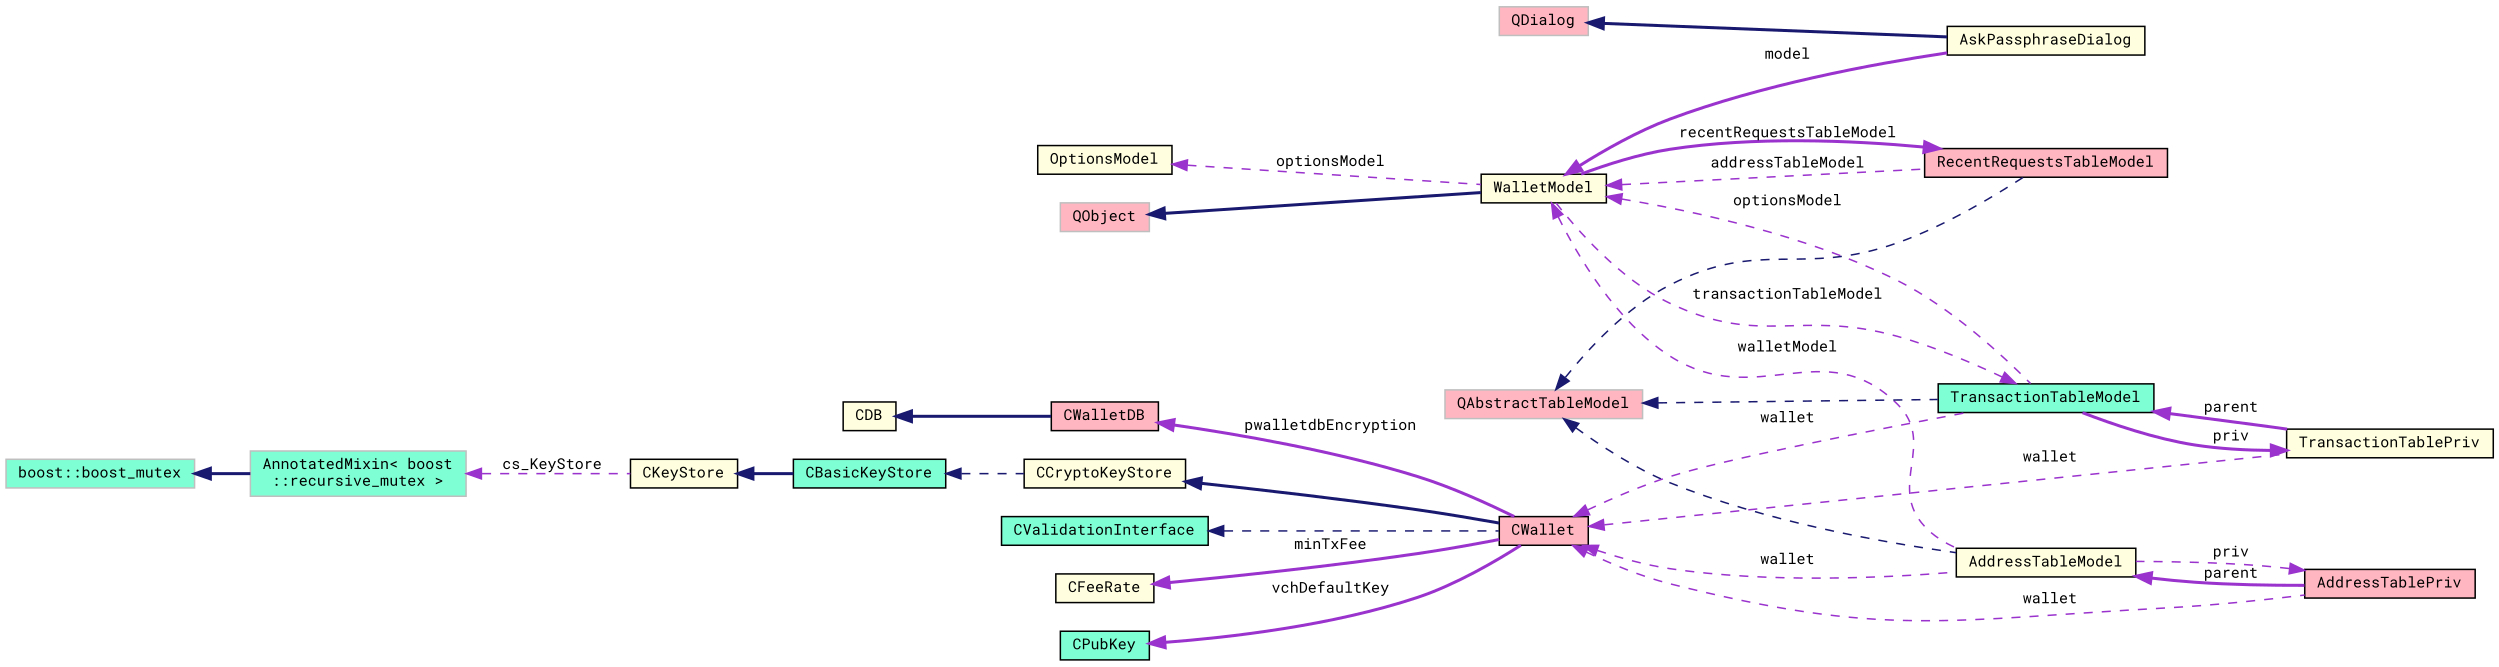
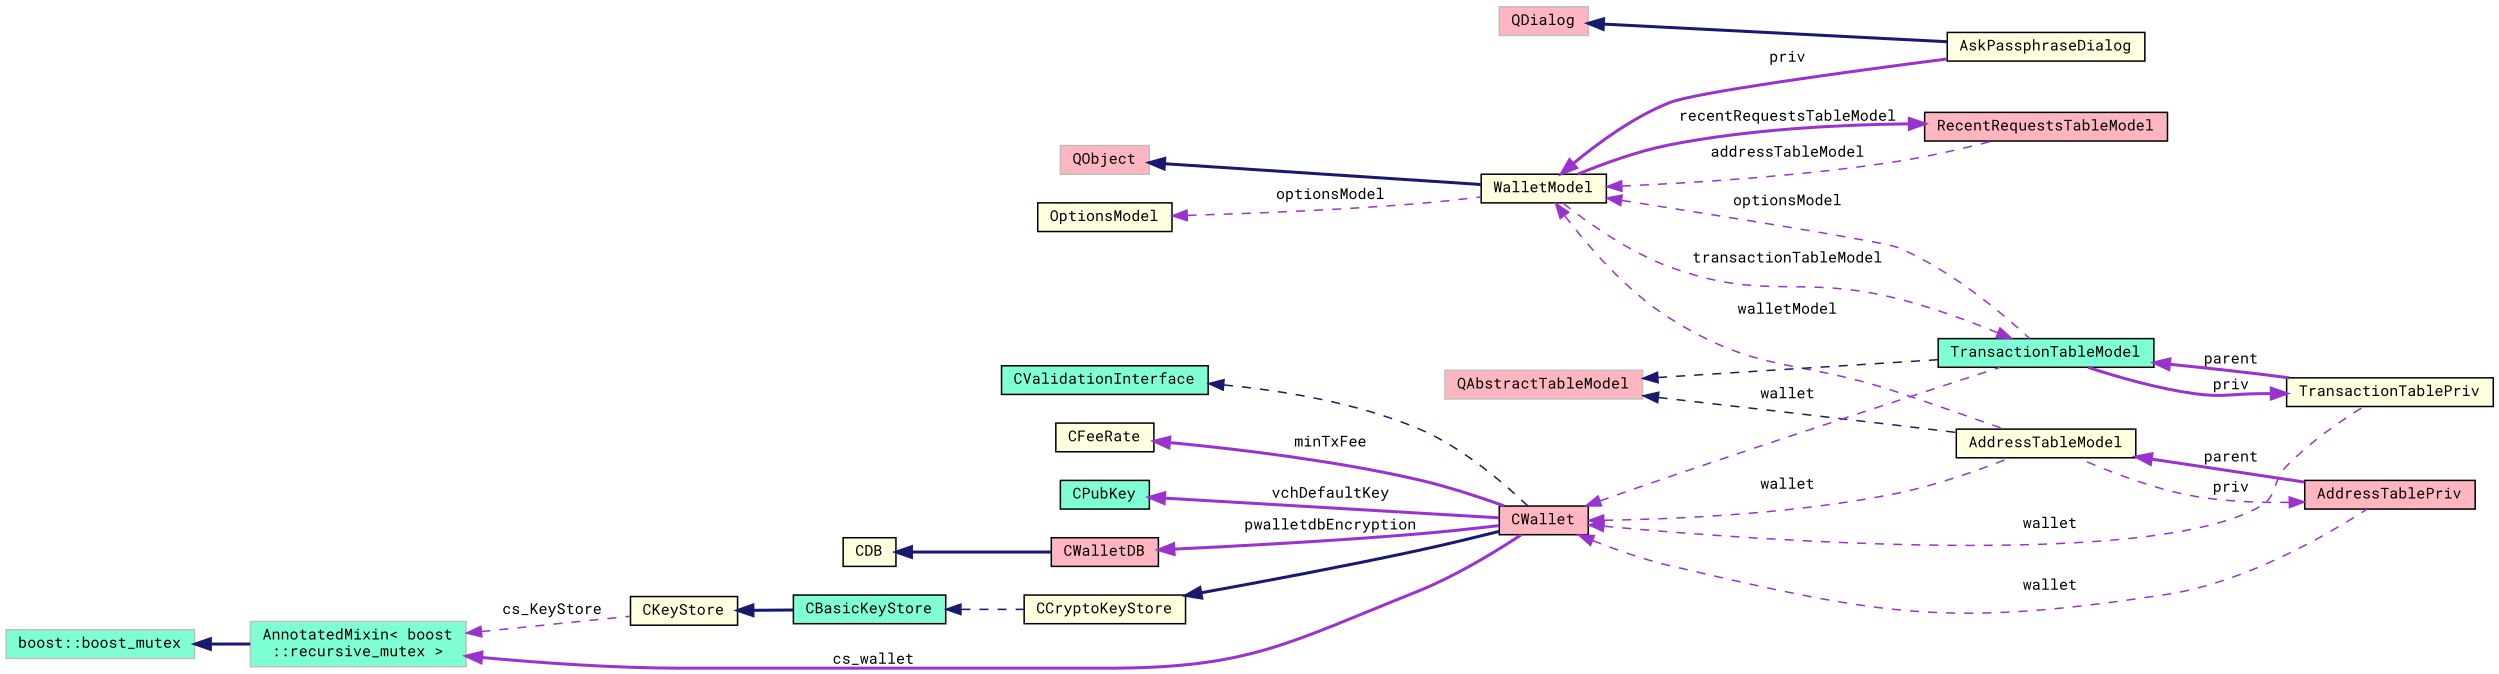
edge "AskPassphraseDialog" -> "WalletModel": label " model" -> " priv"
edge "RecentRequestsTableModel" -> "QAbstractTableModel": removed
edge "CWallet" -> "AnnotatedMixin< boost ::recursive_mutex >": added, label "cs_wallet"
